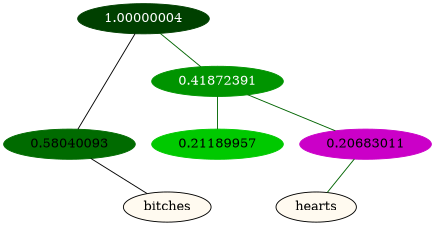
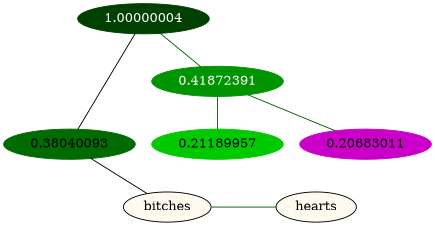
node "0.58040093": label "0.58040093" -> "0.38040093"
edge "0.20683011" -- "hearts": now "bitches" -- "hearts"
